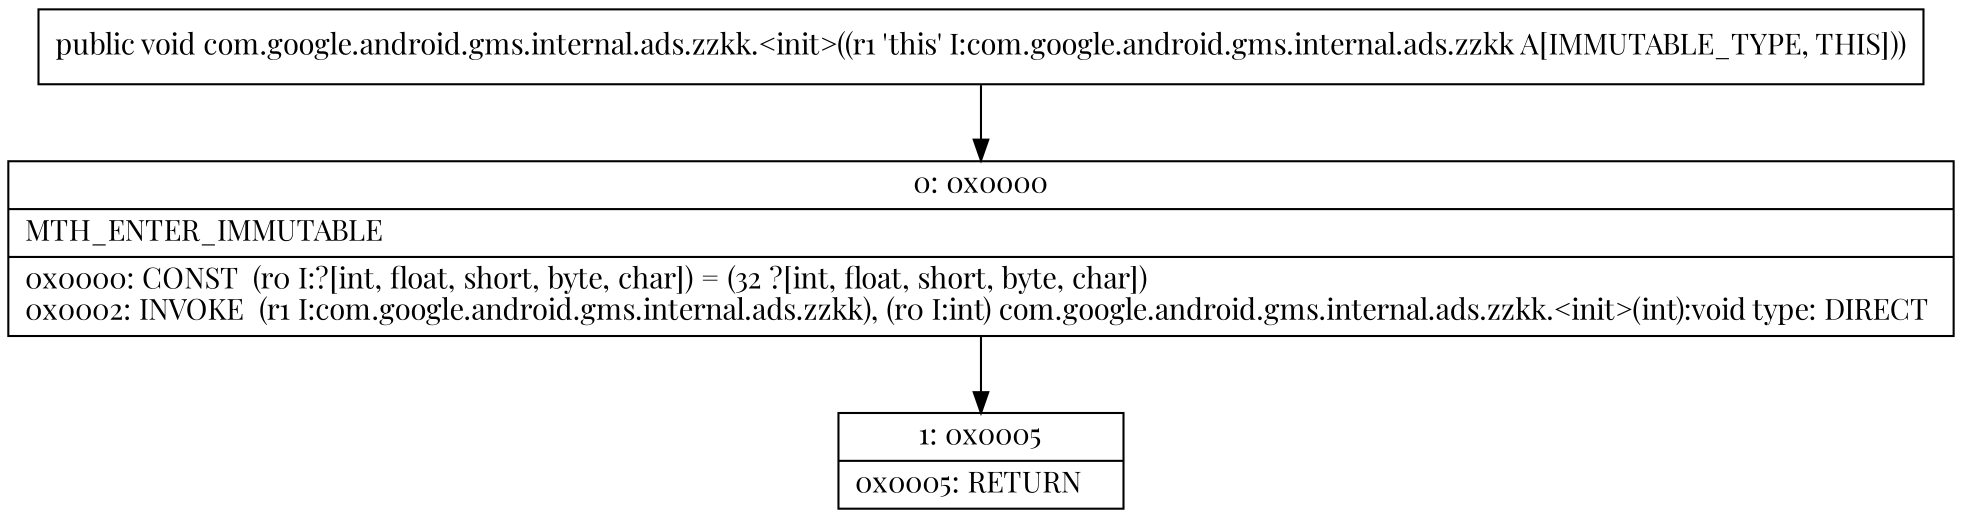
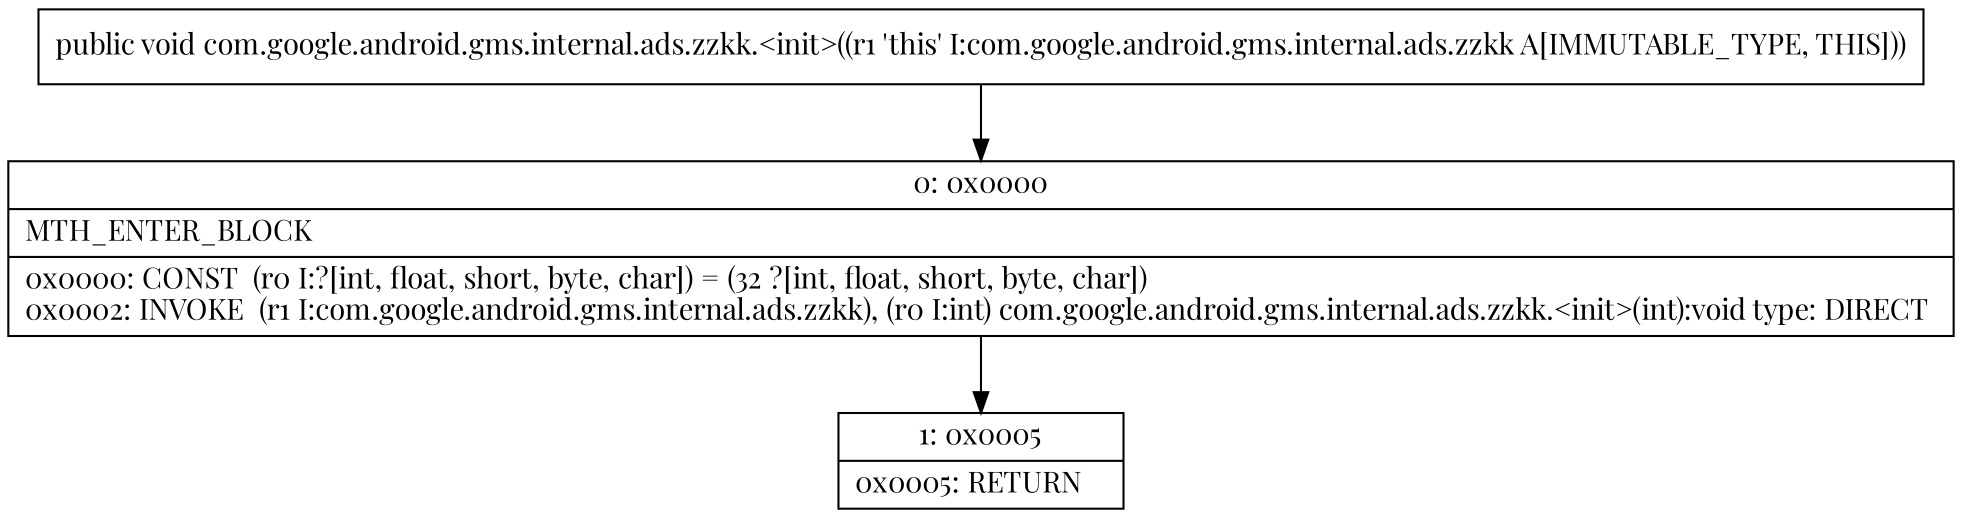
node "0: 0x0000": text "MTH_ENTER_IMMUTABLE" -> "MTH_ENTER_BLOCK"
